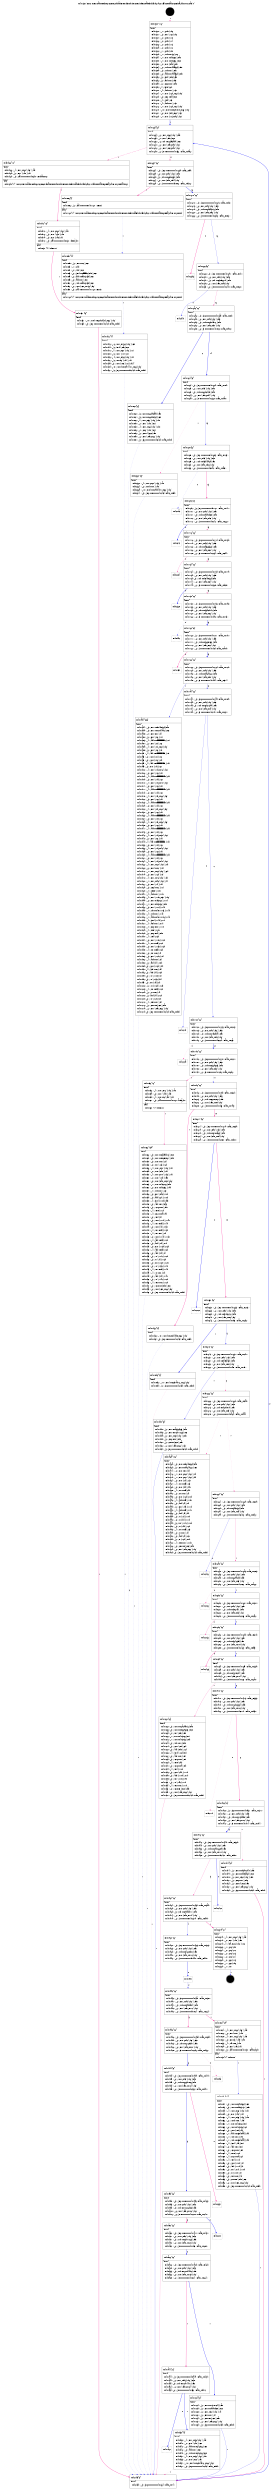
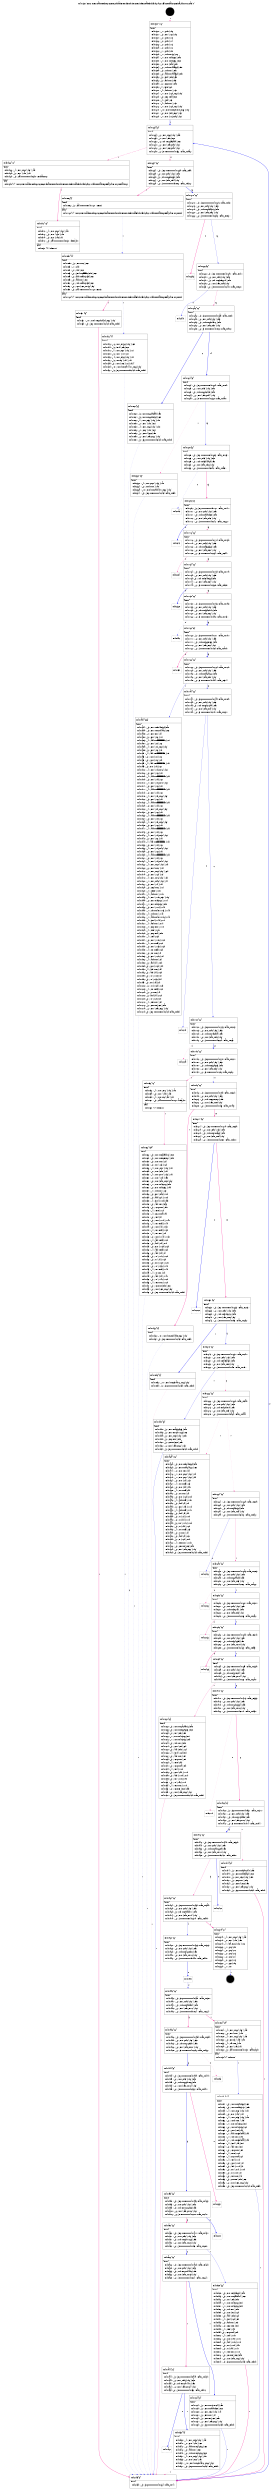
edge "0x401f72 [15]" -> "0x401f81 [15]": now "0x401eeb [40]" -> "0x401f81 [15]"
node "0x401dce [86]": added
